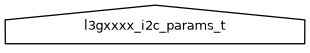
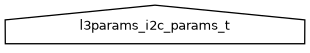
node "l3gxxxx_i2c_params_t": label "l3gxxxx_i2c_params_t" -> "l3params_i2c_params_t"
